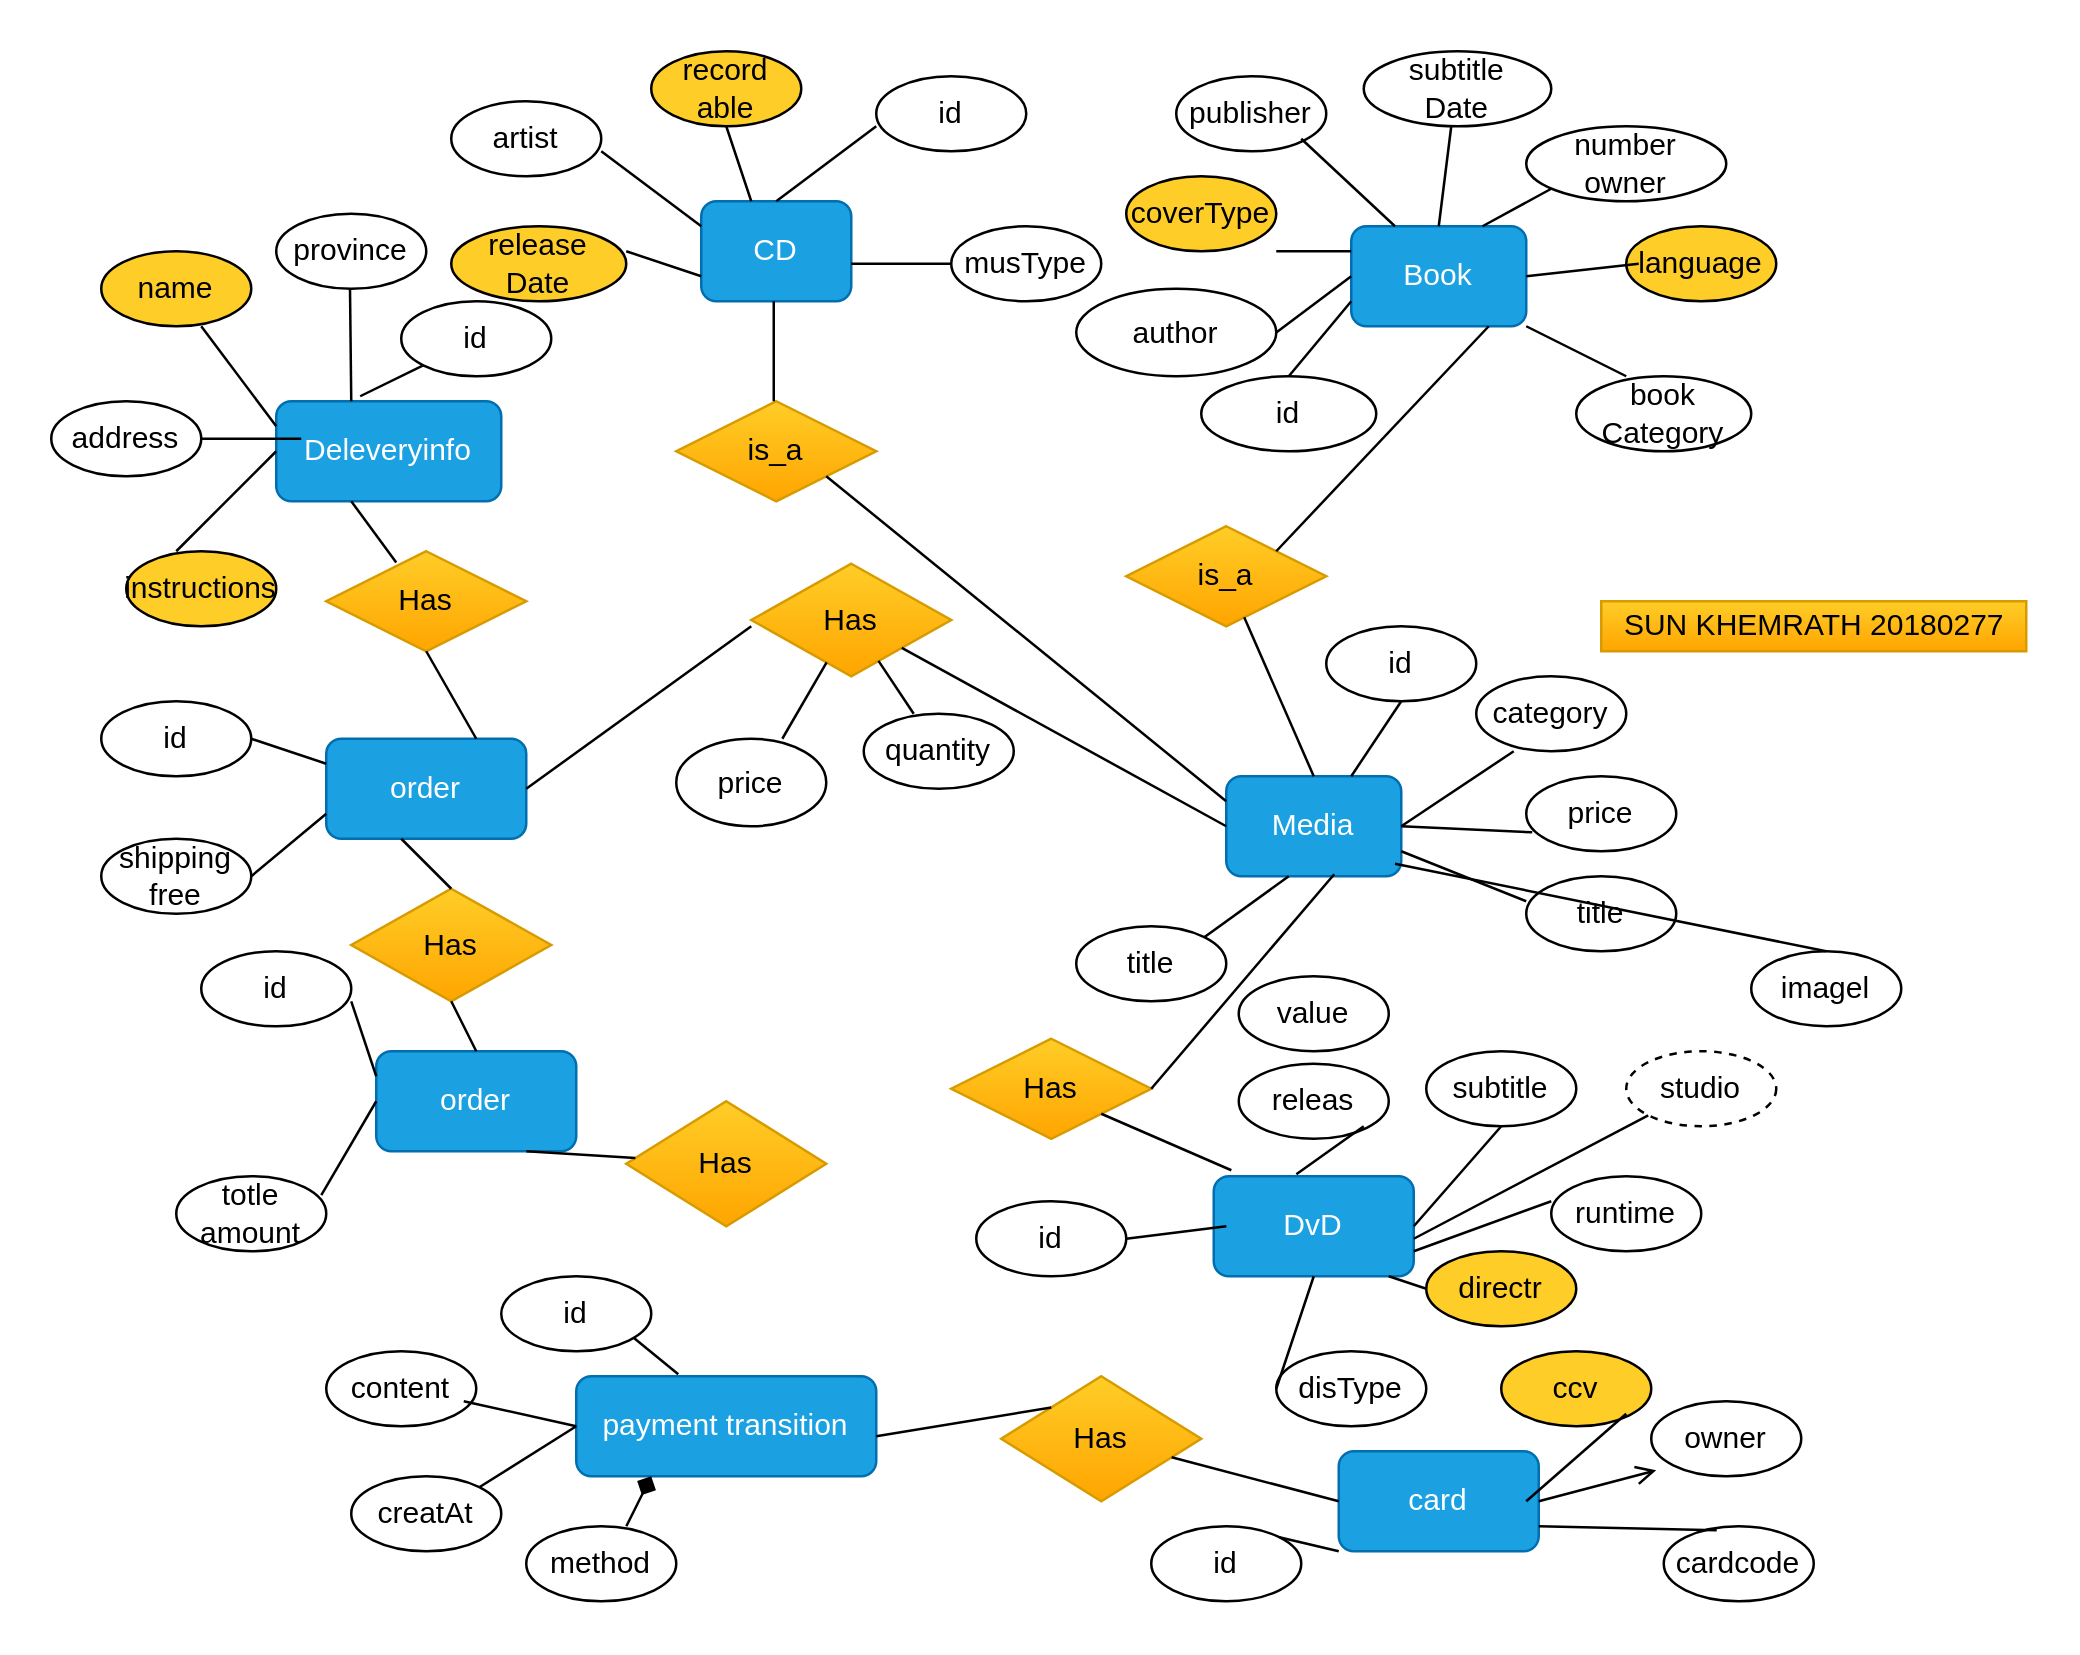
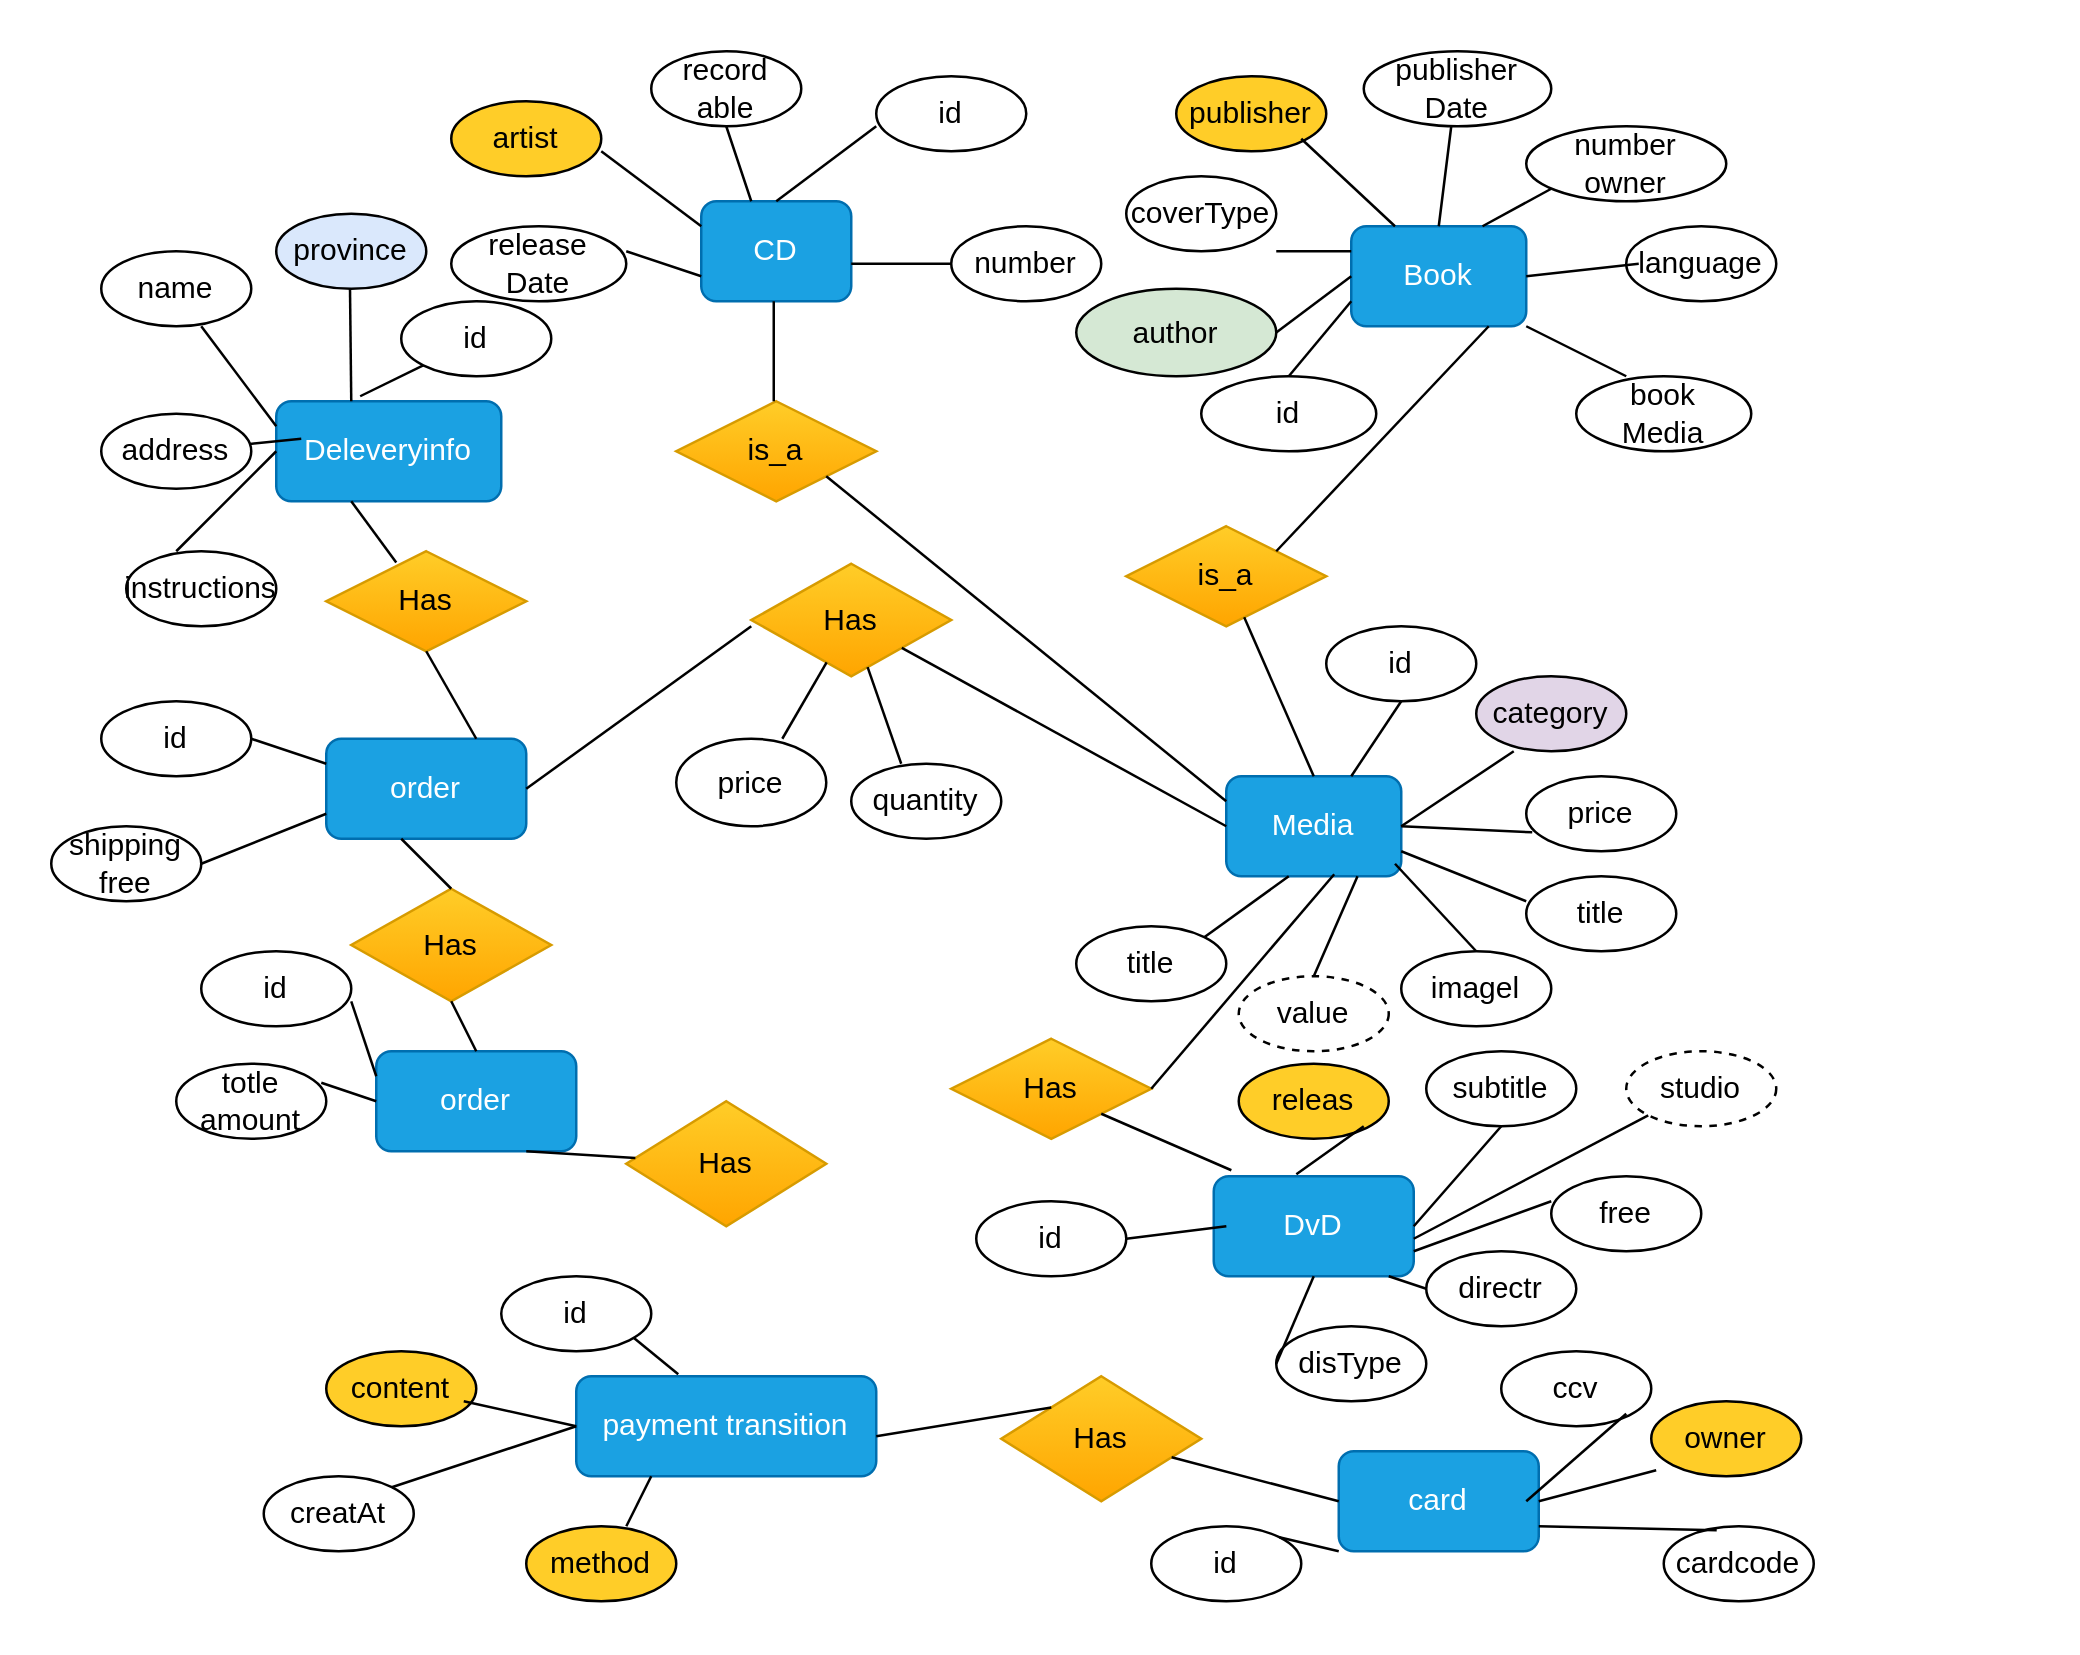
node "record able": fillcolor #ffcd28 -> #ffffff
node "subtitle Date": label "subtitle Date" -> "publisher Date"
node "publisher": fillcolor #ffffff -> #ffcd28
node "artist": fillcolor #ffffff -> #ffcd28
node "coverType": fillcolor #ffcd28 -> #ffffff
node "province": fillcolor #ffffff -> #dae8fc
node "release Date": fillcolor #ffcd28 -> #ffffff
node "musType": label "musType" -> "number"
node "language": fillcolor #ffcd28 -> #ffffff
node "name": fillcolor #ffcd28 -> #ffffff
node "author": fillcolor #ffffff -> #d5e8d4
node "book Category": label "book Category" -> "book Media"
node "address": moved (126, 439) -> (176, 451)
node "instructions": fillcolor #ffcd28 -> #ffffff
node "SUN KHEMRATH 20180277": removed
node "category": fillcolor #ffffff -> #e1d5e7
node "quantity": moved (939, 751) -> (926, 801)
node "shipping free": moved (176, 876) -> (126, 864)
edge "Media" -- "value": added
node "imagel": moved (1826, 989) -> (1476, 989)
node "value": style solid -> dashed
node "releas": fillcolor #ffffff -> #ffcd28
node "totle amount": moved (251, 1214) -> (251, 1101)
node "runtime": label "runtime" -> "free"
node "directr": fillcolor #ffcd28 -> #ffffff
node "content": fillcolor #ffffff -> #ffcd28
node "disType": moved (1351, 1389) -> (1351, 1364)
node "ccv": fillcolor #ffcd28 -> #ffffff
node "owner": fillcolor #ffffff -> #ffcd28
edge "card" -> "owner": arrowhead open -> none
edge "method" -> "payment transition": arrowhead diamond -> none
node "creatAt": moved (426, 1514) -> (339, 1514)
node "method": fillcolor #ffffff -> #ffcd28
